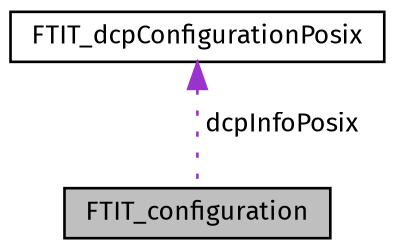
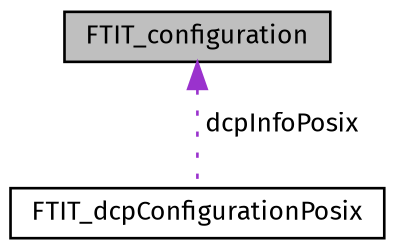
edge "FTIT_configuration" -> "FTIT_dcpConfigurationPosix": reversed
